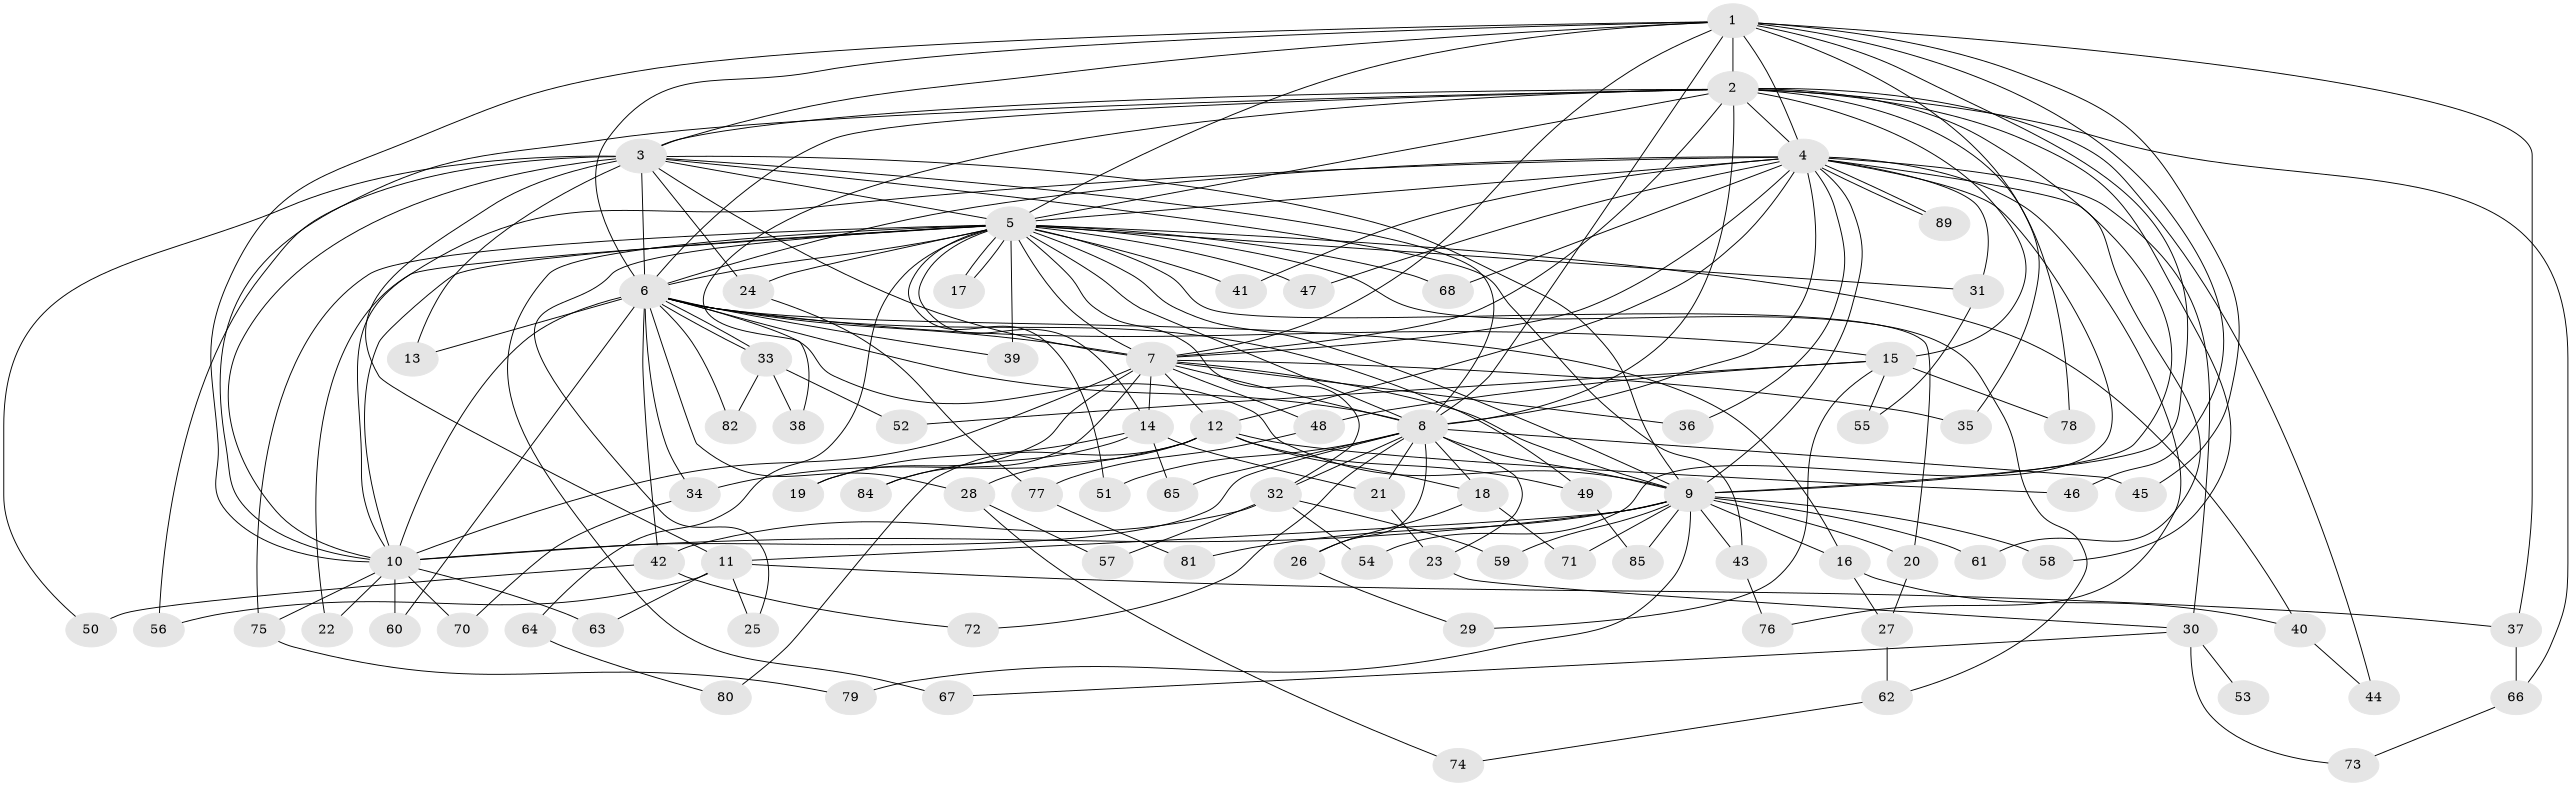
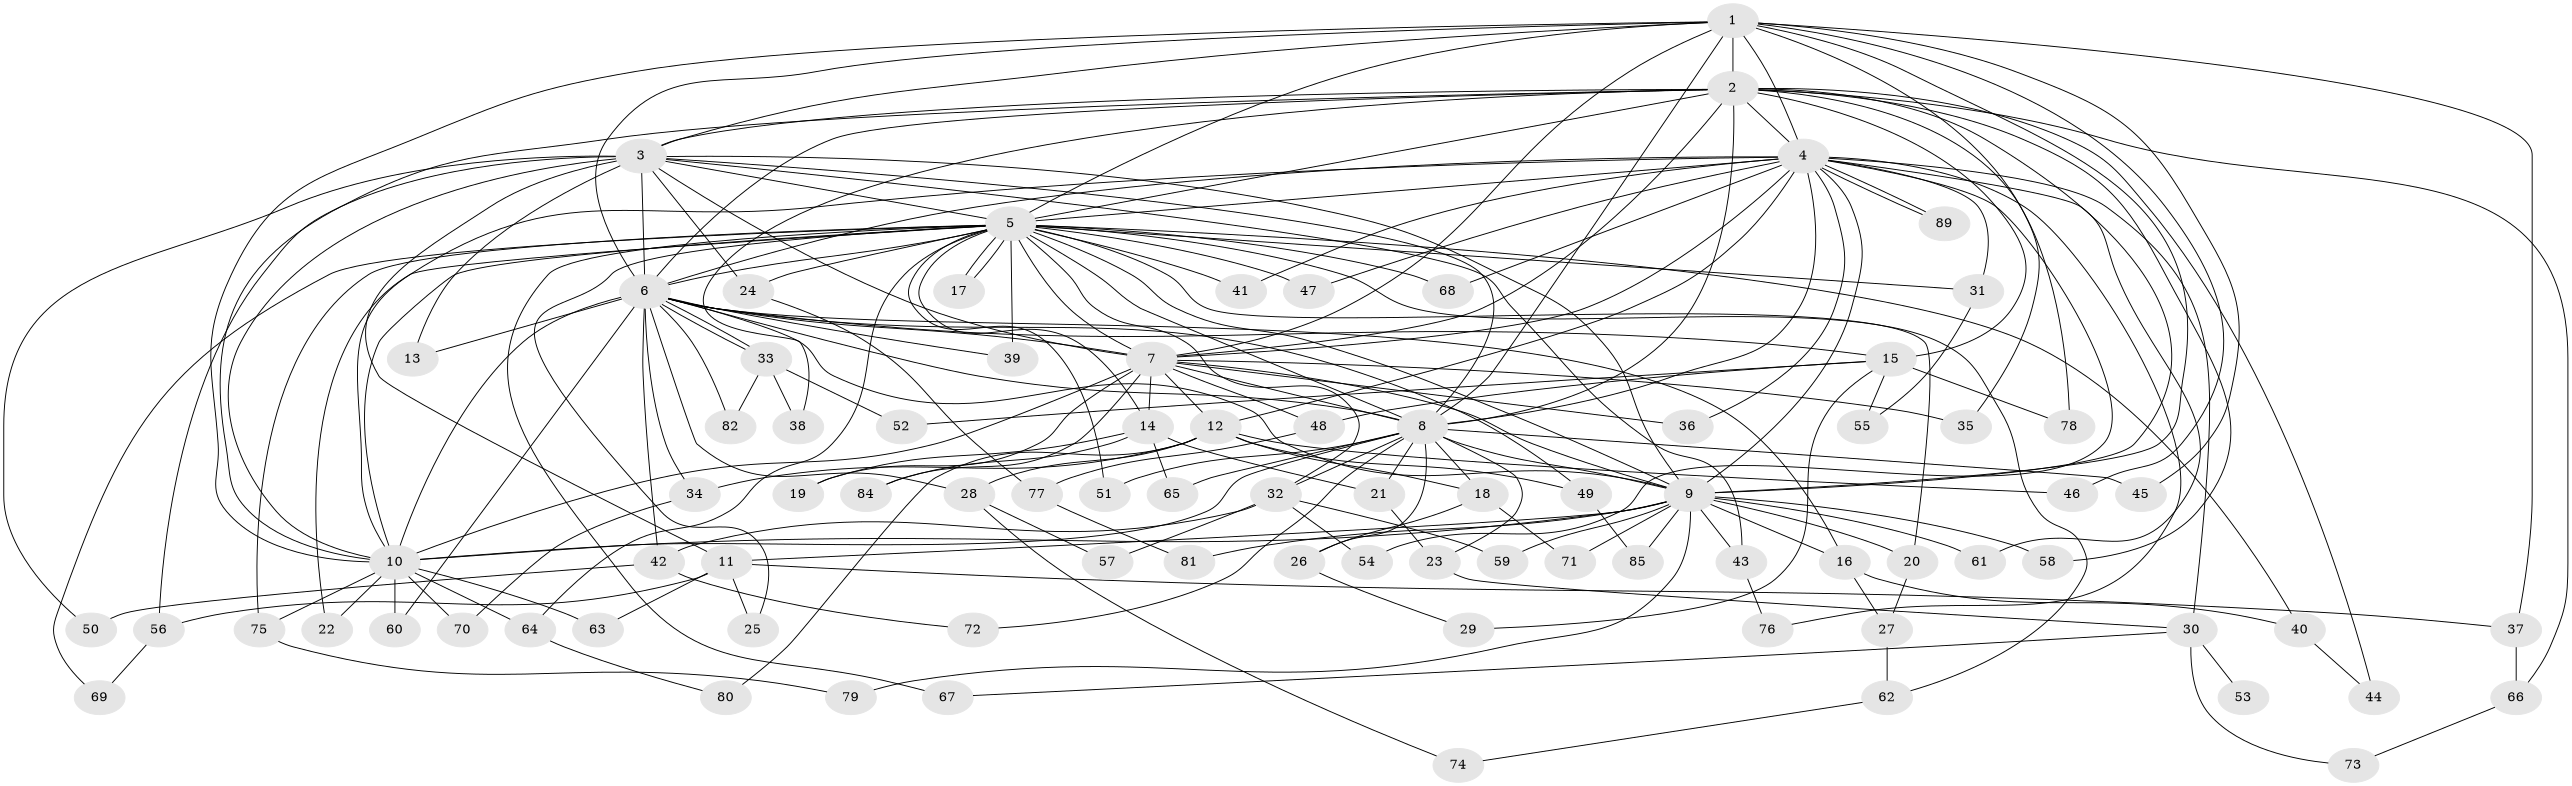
edge "10" -- "64": added
node "69": added
